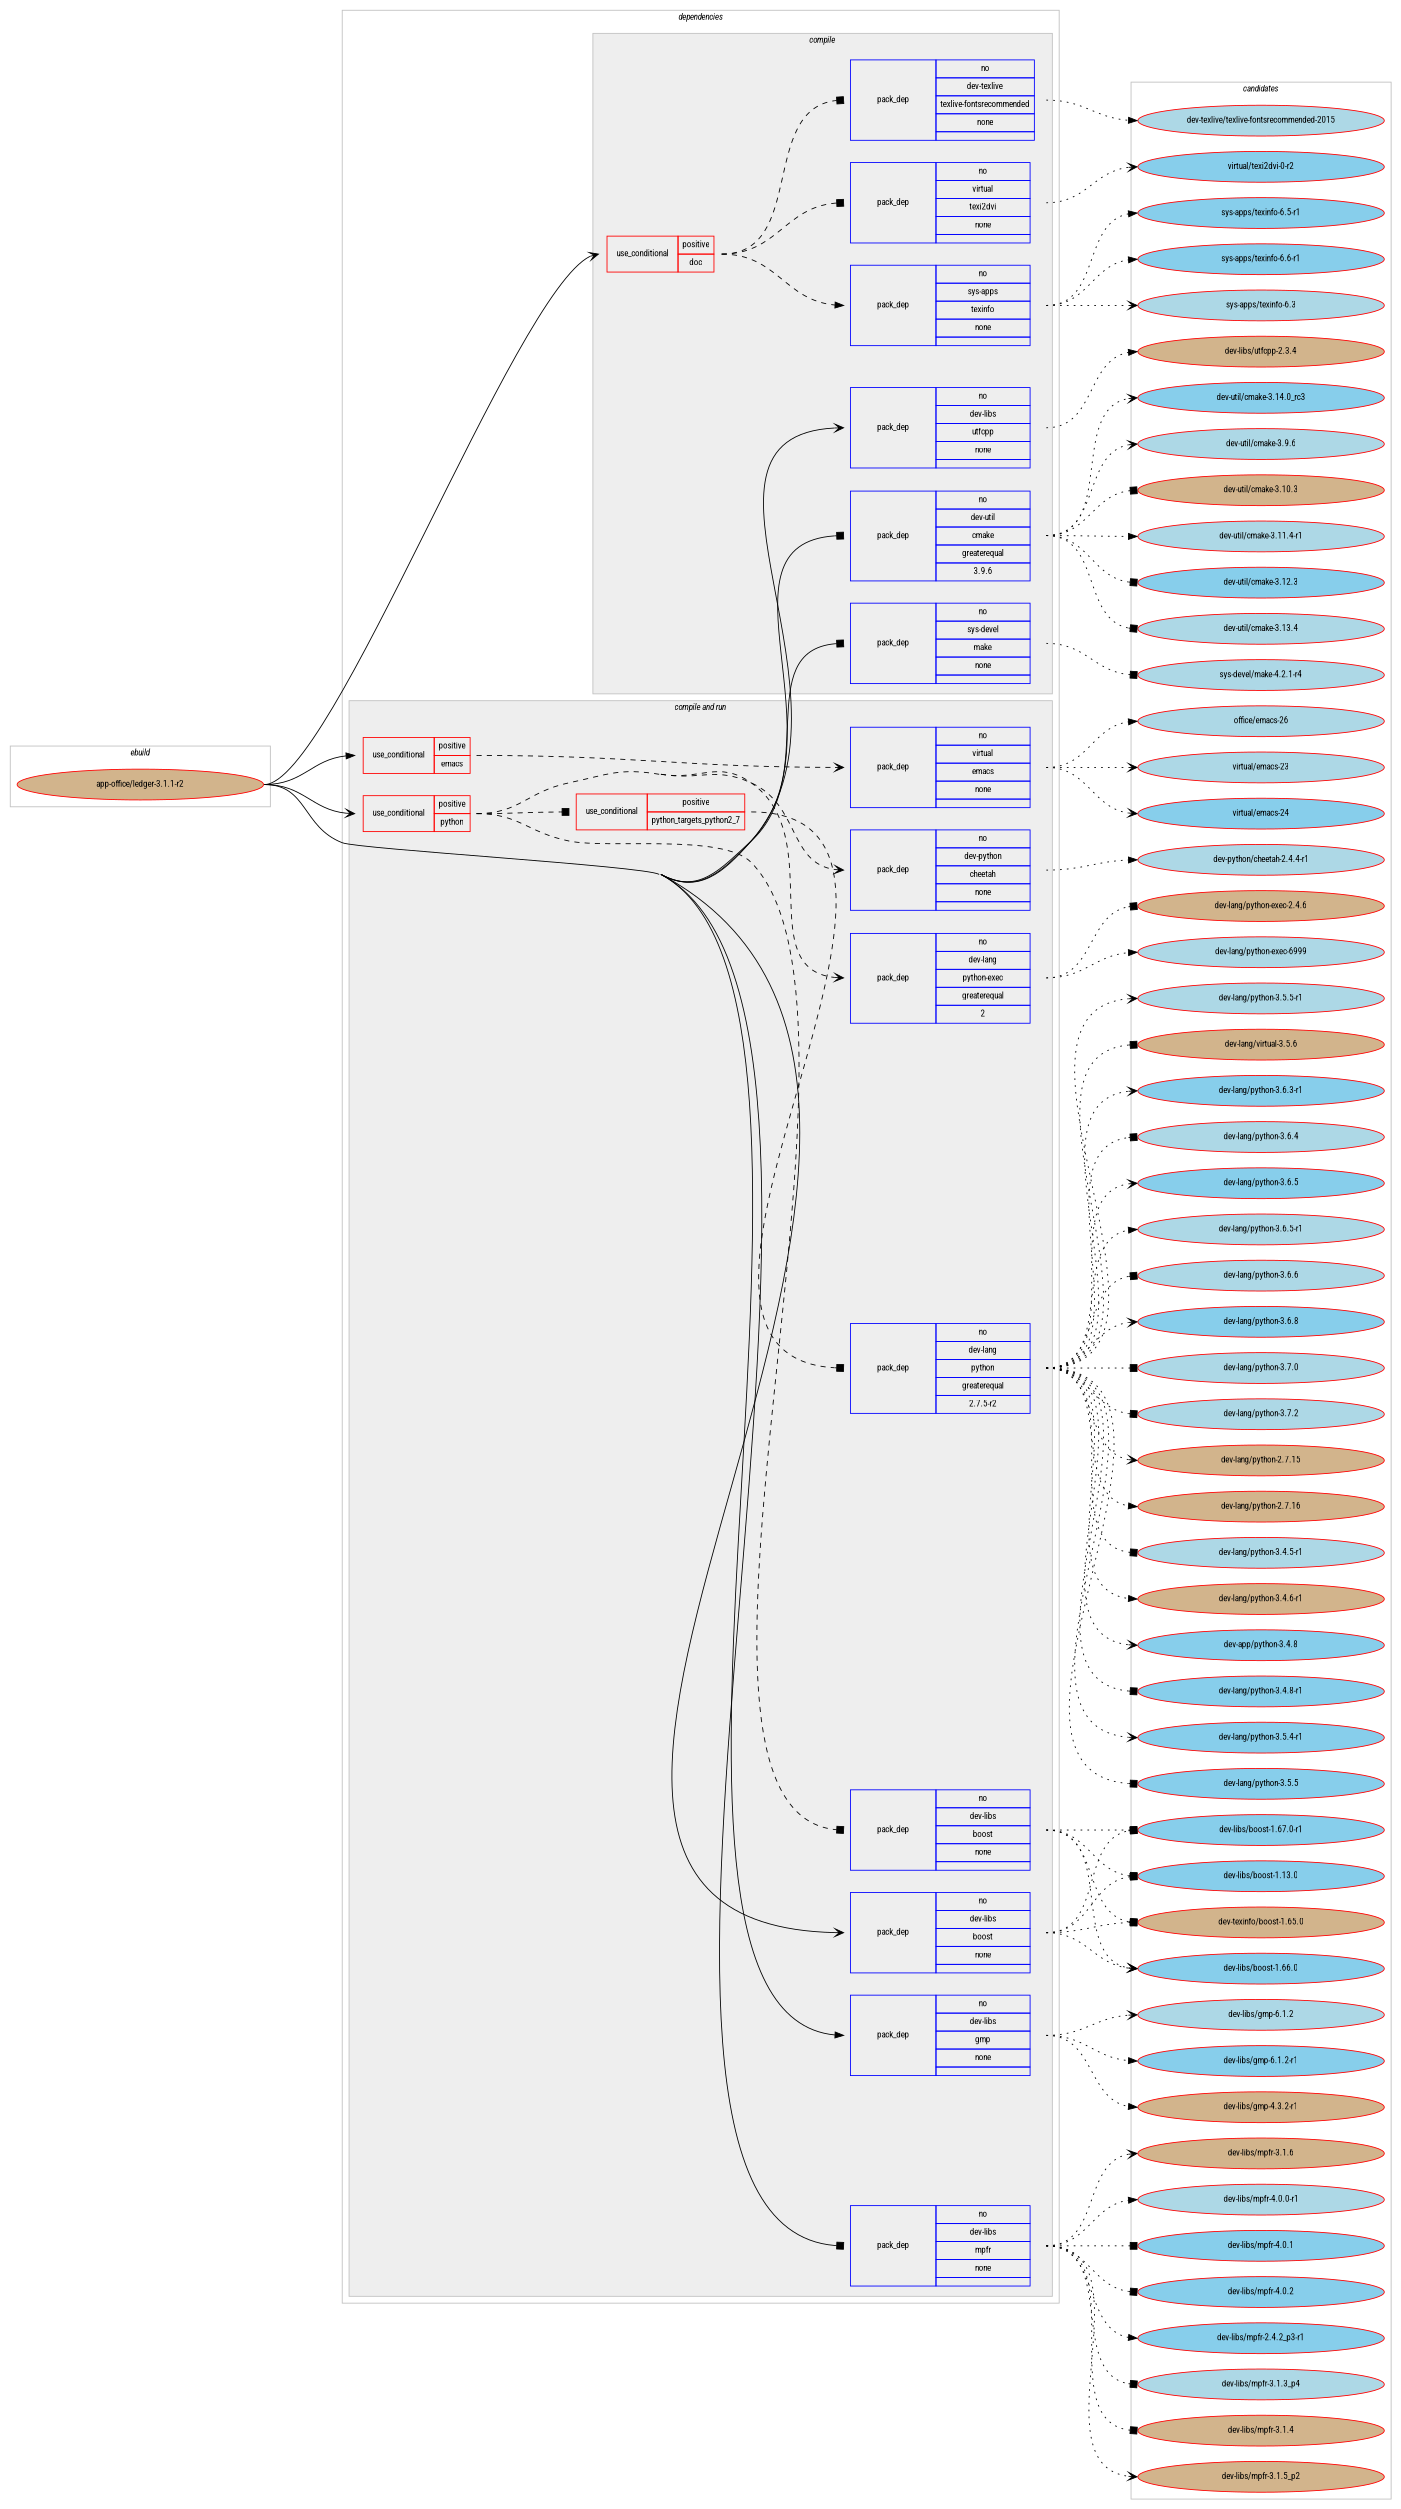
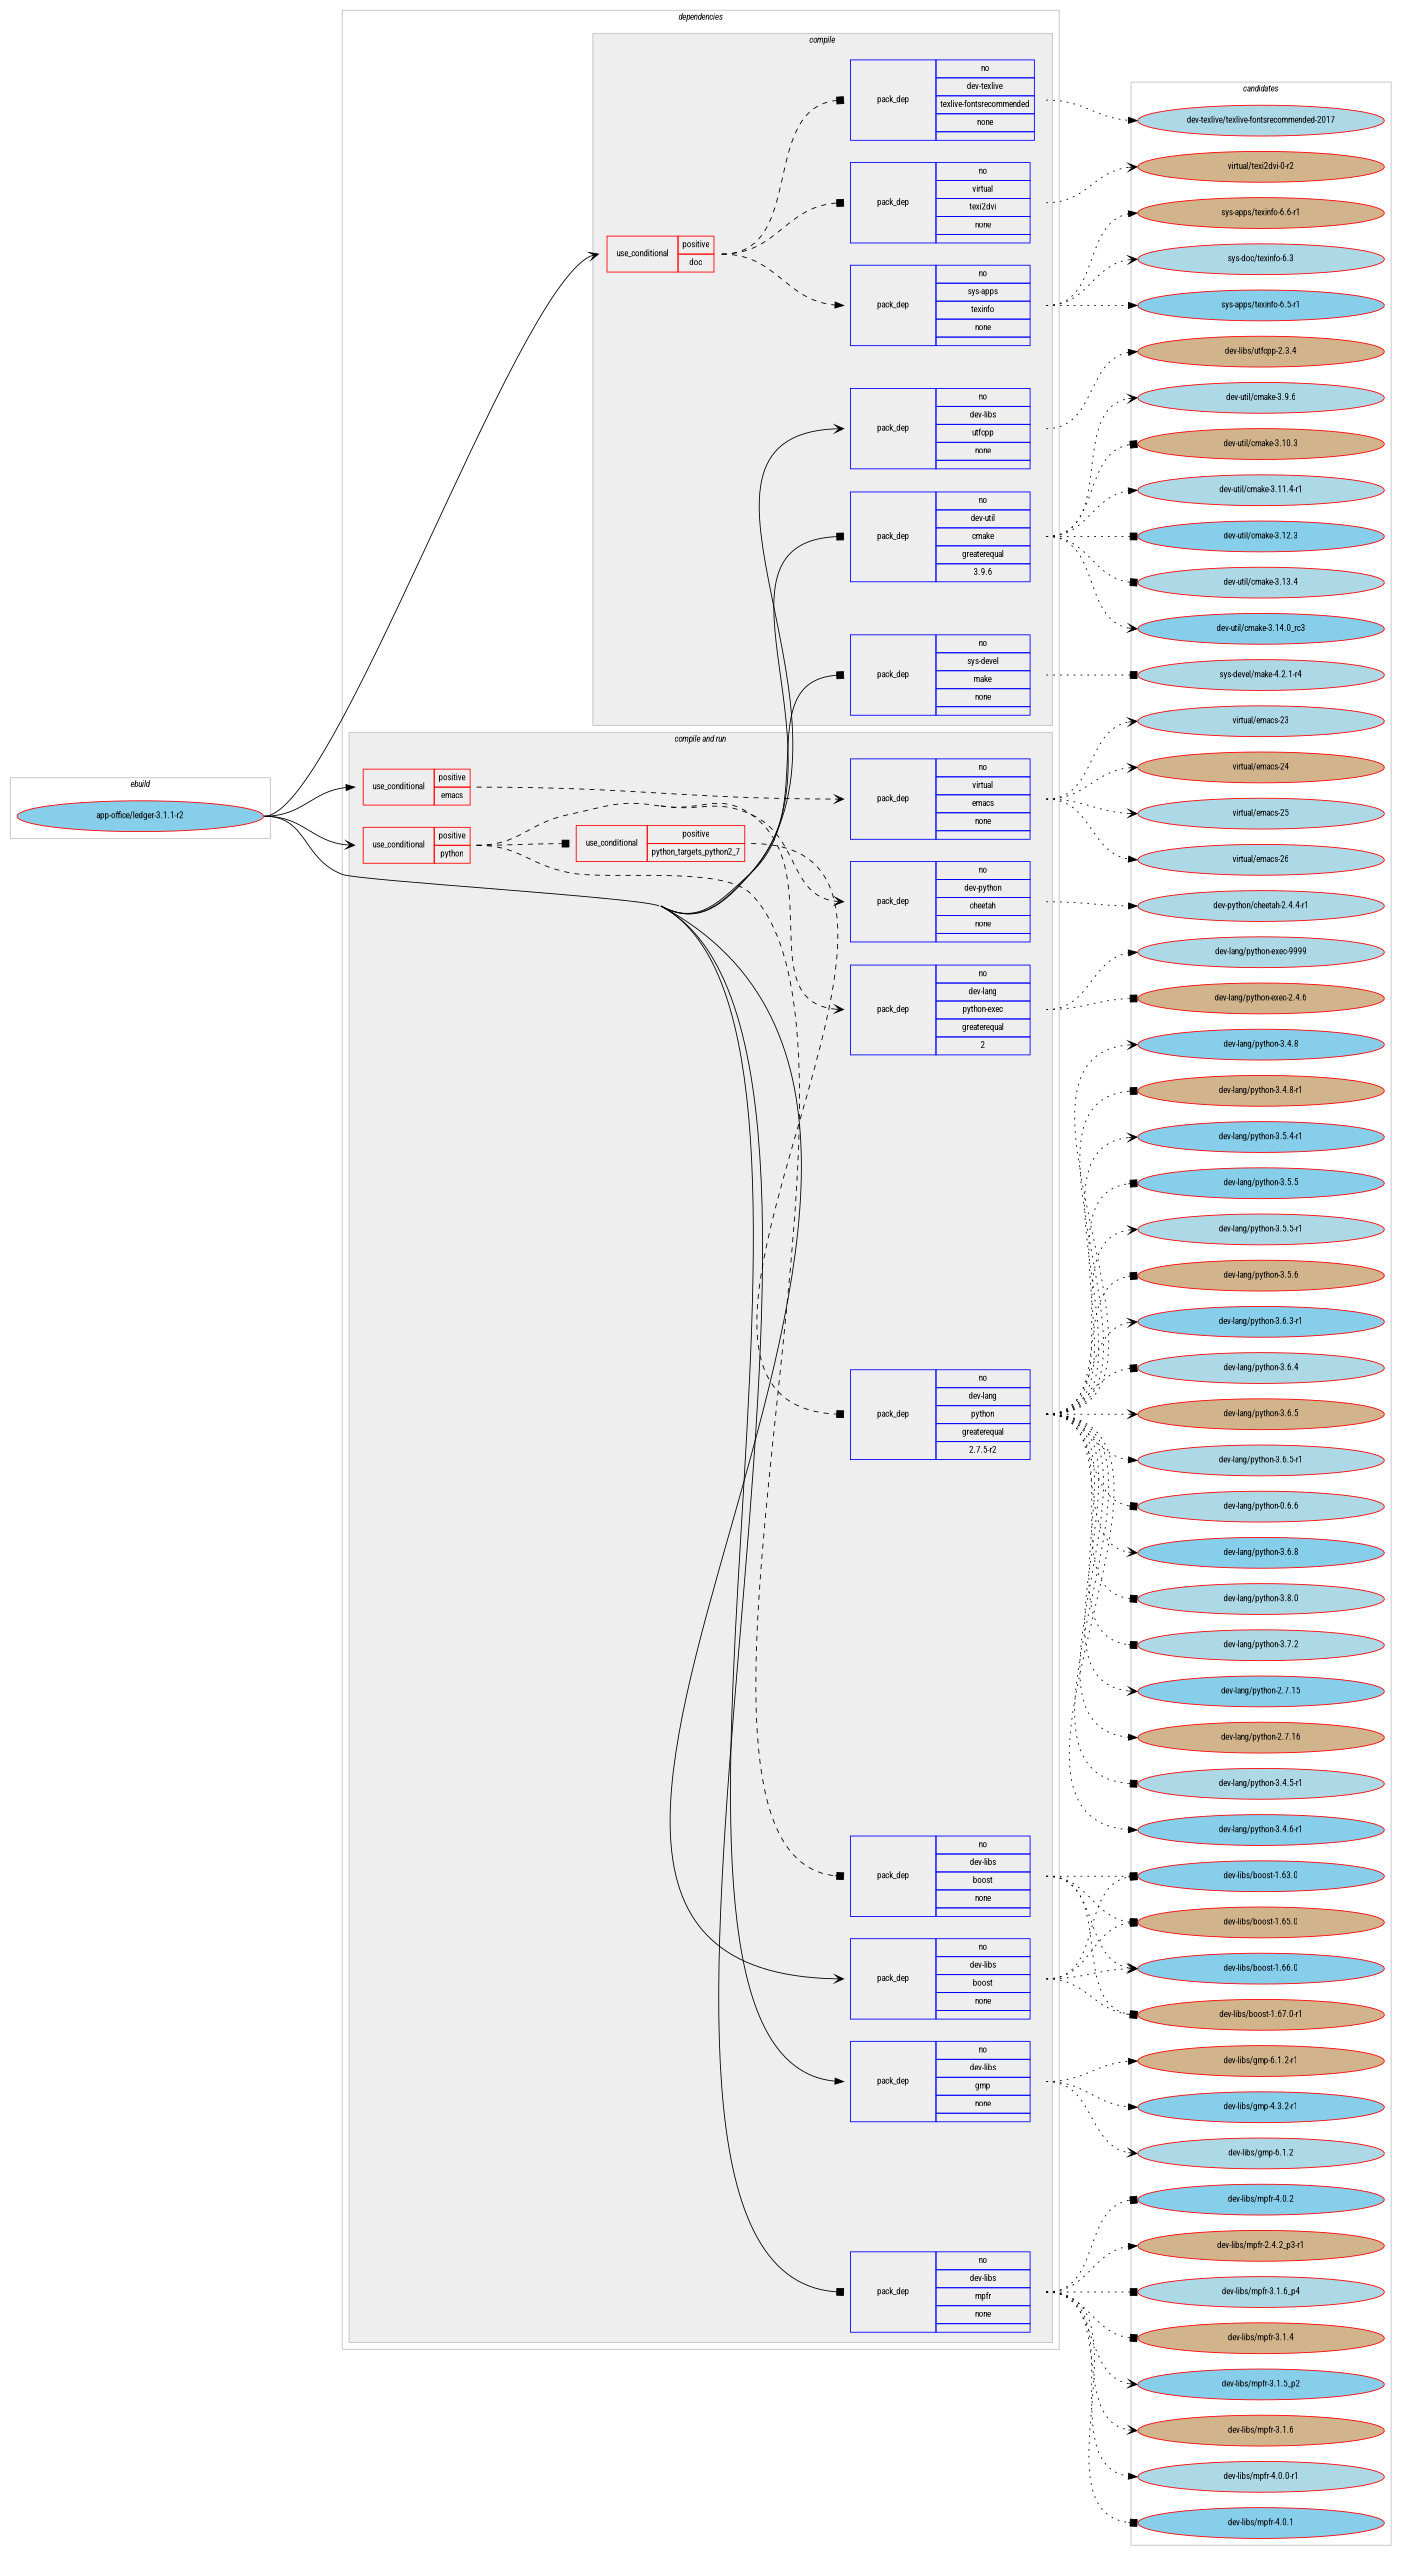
node "dev-texlive/texlive-fontsrecommended-2015": label "dev-texlive/texlive-fontsrecommended-2015" -> "dev-texlive/texlive-fontsrecommended-2017"
node "virtual/texi2dvi-0-r2": fillcolor skyblue -> tan
node "sys-apps/texinfo-6.6-r1": fillcolor skyblue -> tan
node "sys-apps/texinfo-6.3": label "sys-apps/texinfo-6.3" -> "sys-doc/texinfo-6.3"
node "office/emacs-26": label "office/emacs-26" -> "virtual/emacs-26"
node "app-office/ledger-3.1.1-r2": fillcolor tan -> skyblue
node "virtual/emacs-25": added
node "virtual/emacs-24": fillcolor skyblue -> tan
node "dev-lang/python-exec-6999": label "dev-lang/python-exec-6999" -> "dev-lang/python-exec-9999"
node "dev-lang/virtual-3.5.6": label "dev-lang/virtual-3.5.6" -> "dev-lang/python-3.5.6"
node "dev-lang/python-3.6.5": fillcolor skyblue -> tan
node "dev-lang/python-3.6.6": label "dev-lang/python-3.6.6" -> "dev-lang/python-0.6.6"
node "dev-lang/python-3.7.0": label "dev-lang/python-3.7.0" -> "dev-lang/python-3.8.0"
node "dev-lang/python-2.7.15": fillcolor tan -> skyblue
node "dev-lang/python-3.4.6-r1": fillcolor tan -> skyblue
node "dev-app/python-3.4.8": label "dev-app/python-3.4.8" -> "dev-lang/python-3.4.8"
node "dev-lang/python-3.4.8-r1": fillcolor skyblue -> tan
node "dev-libs/boost-1.67.0-r1": fillcolor skyblue -> tan
node "dev-libs/boost-1.13.0": label "dev-libs/boost-1.13.0" -> "dev-libs/boost-1.63.0"
node "dev-texinfo/boost-1.65.0": label "dev-texinfo/boost-1.65.0" -> "dev-libs/boost-1.65.0"
node "dev-libs/gmp-6.1.2-r1": fillcolor skyblue -> tan
node "dev-libs/gmp-4.3.2-r1": fillcolor tan -> skyblue
node "dev-libs/mpfr-2.4.2_p3-r1": fillcolor skyblue -> tan
node "dev-libs/mpfr-3.1.3_p4": label "dev-libs/mpfr-3.1.3_p4" -> "dev-libs/mpfr-3.1.6_p4"
node "dev-libs/mpfr-3.1.5_p2": fillcolor tan -> skyblue
